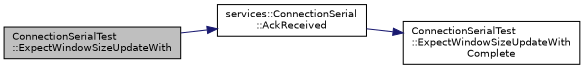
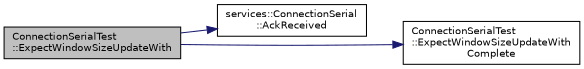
edge "services::ConnectionSerial ::AckReceived" -> "ConnectionSerialTest ::ExpectWindowSizeUpdateWith Complete": now "ConnectionSerialTest ::ExpectWindowSizeUpdateWith" -> "ConnectionSerialTest ::ExpectWindowSizeUpdateWith Complete"
